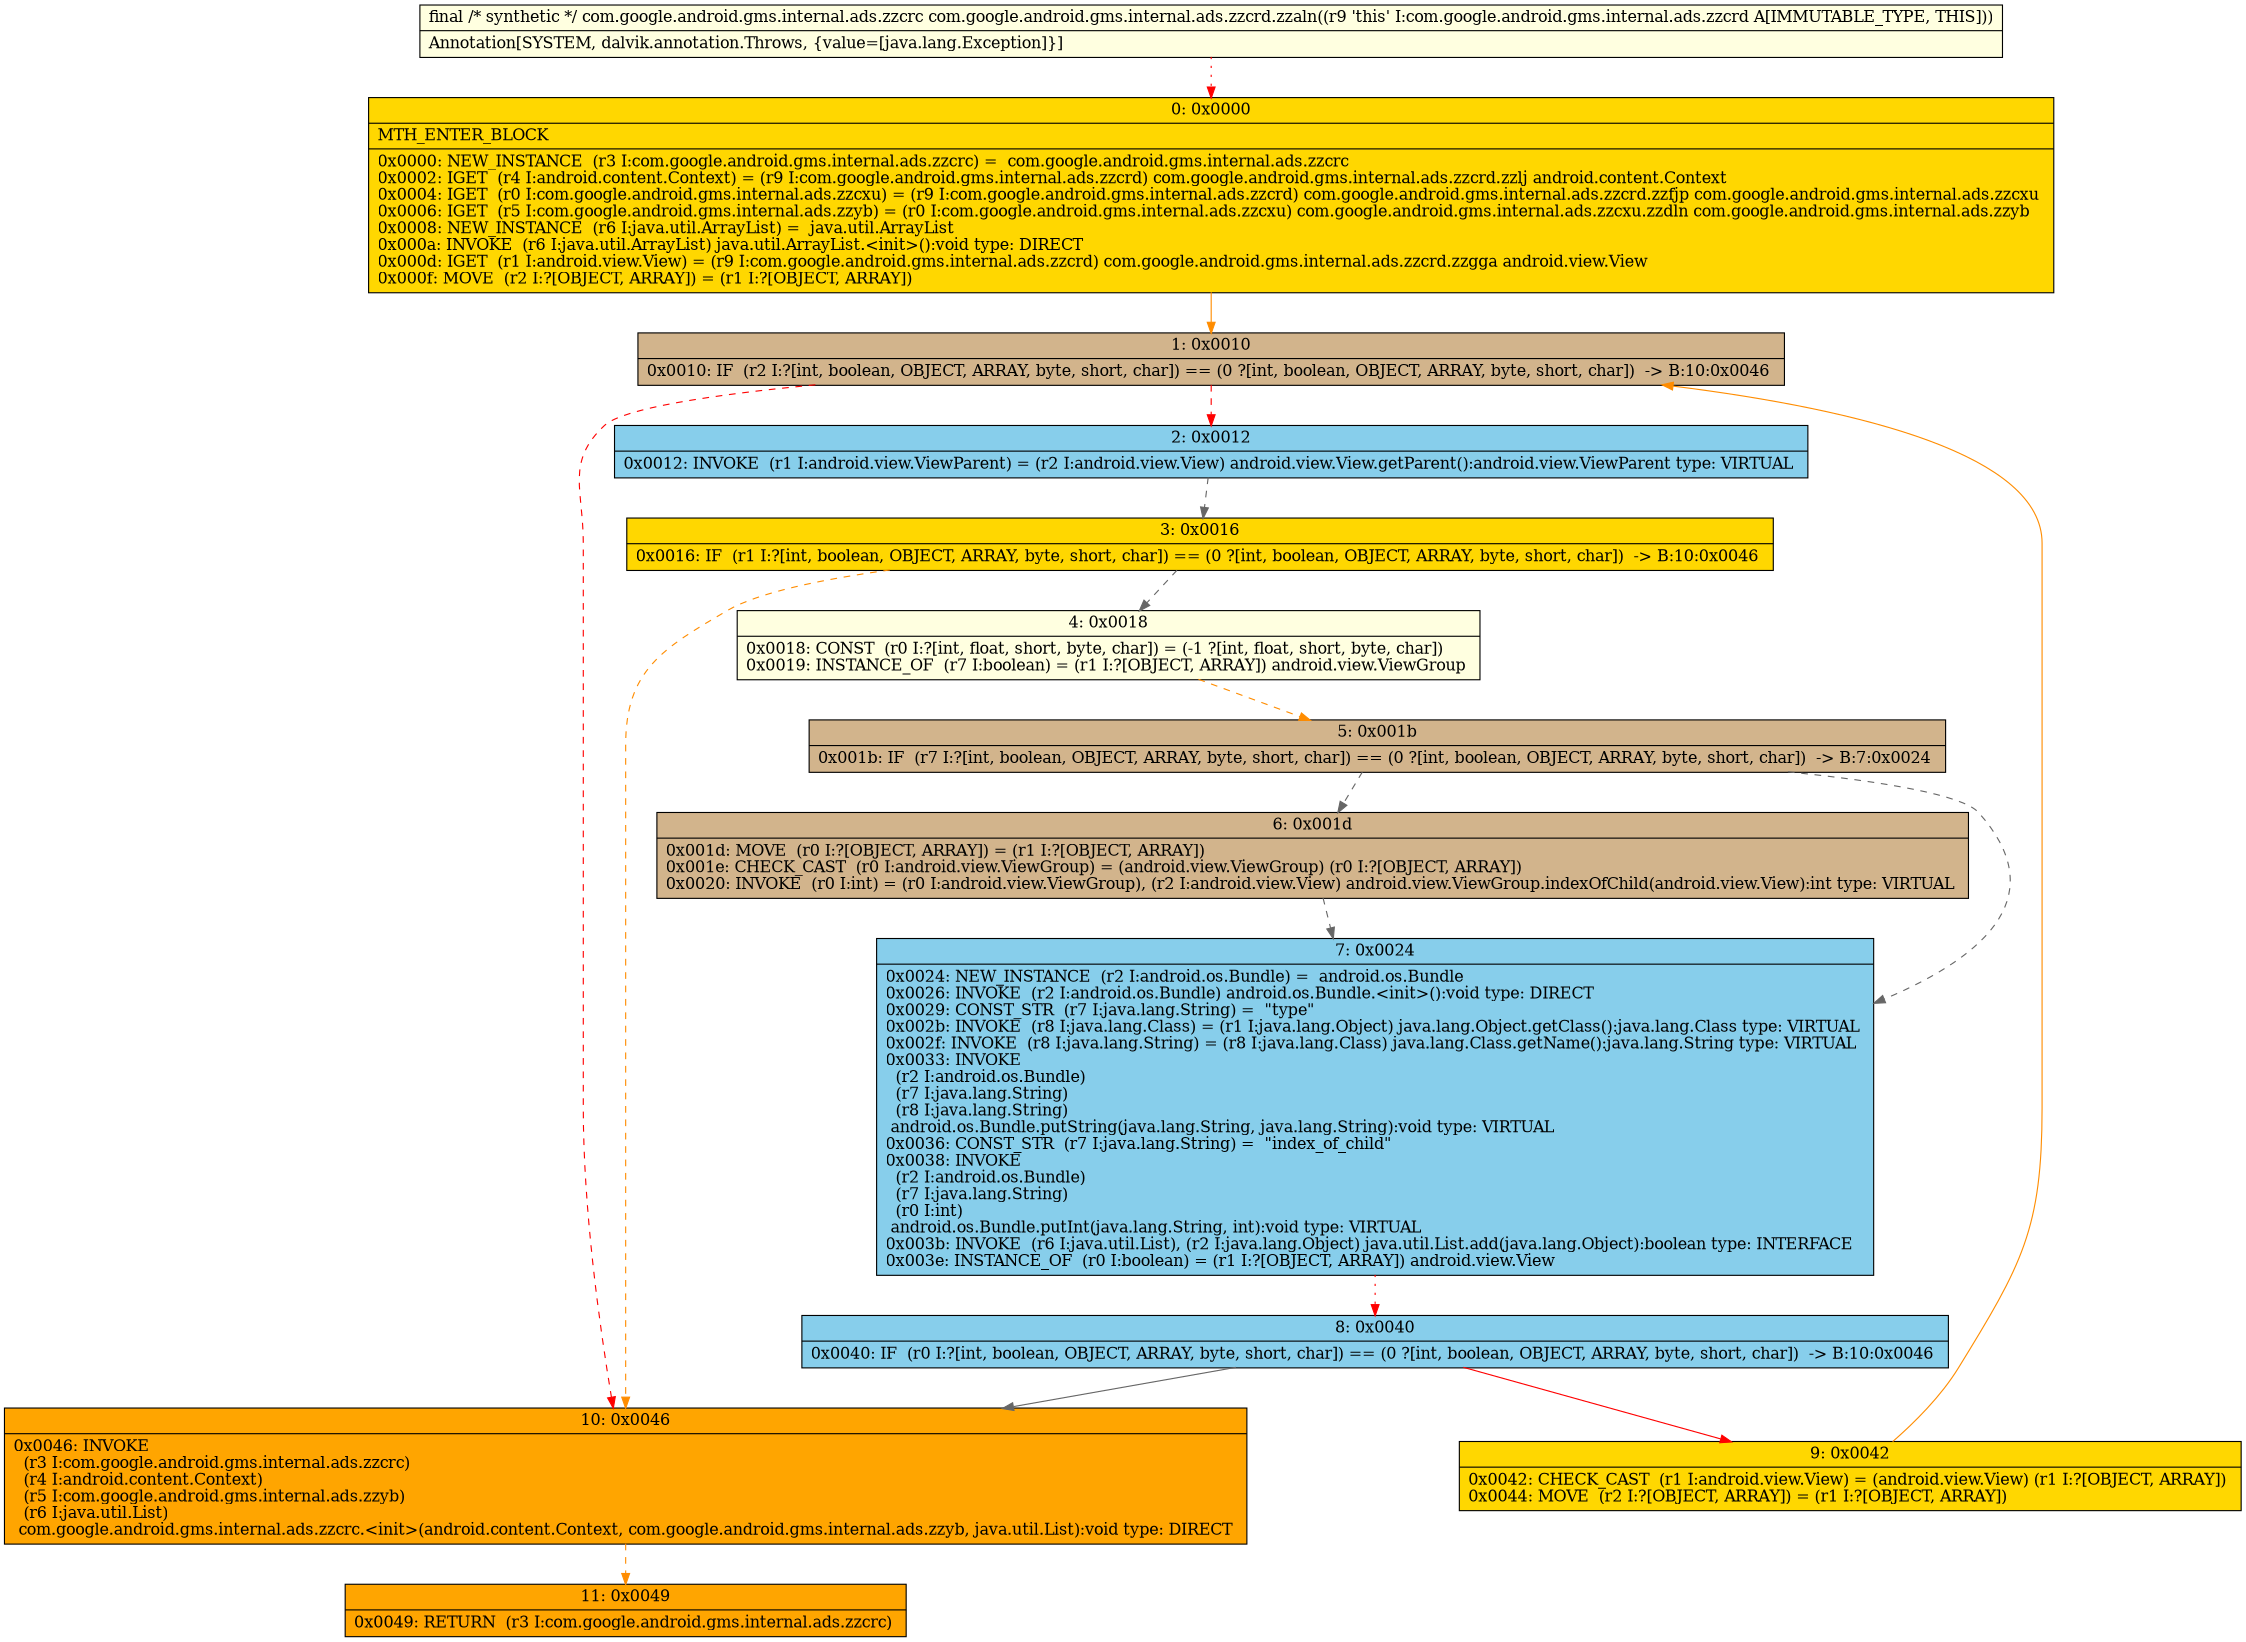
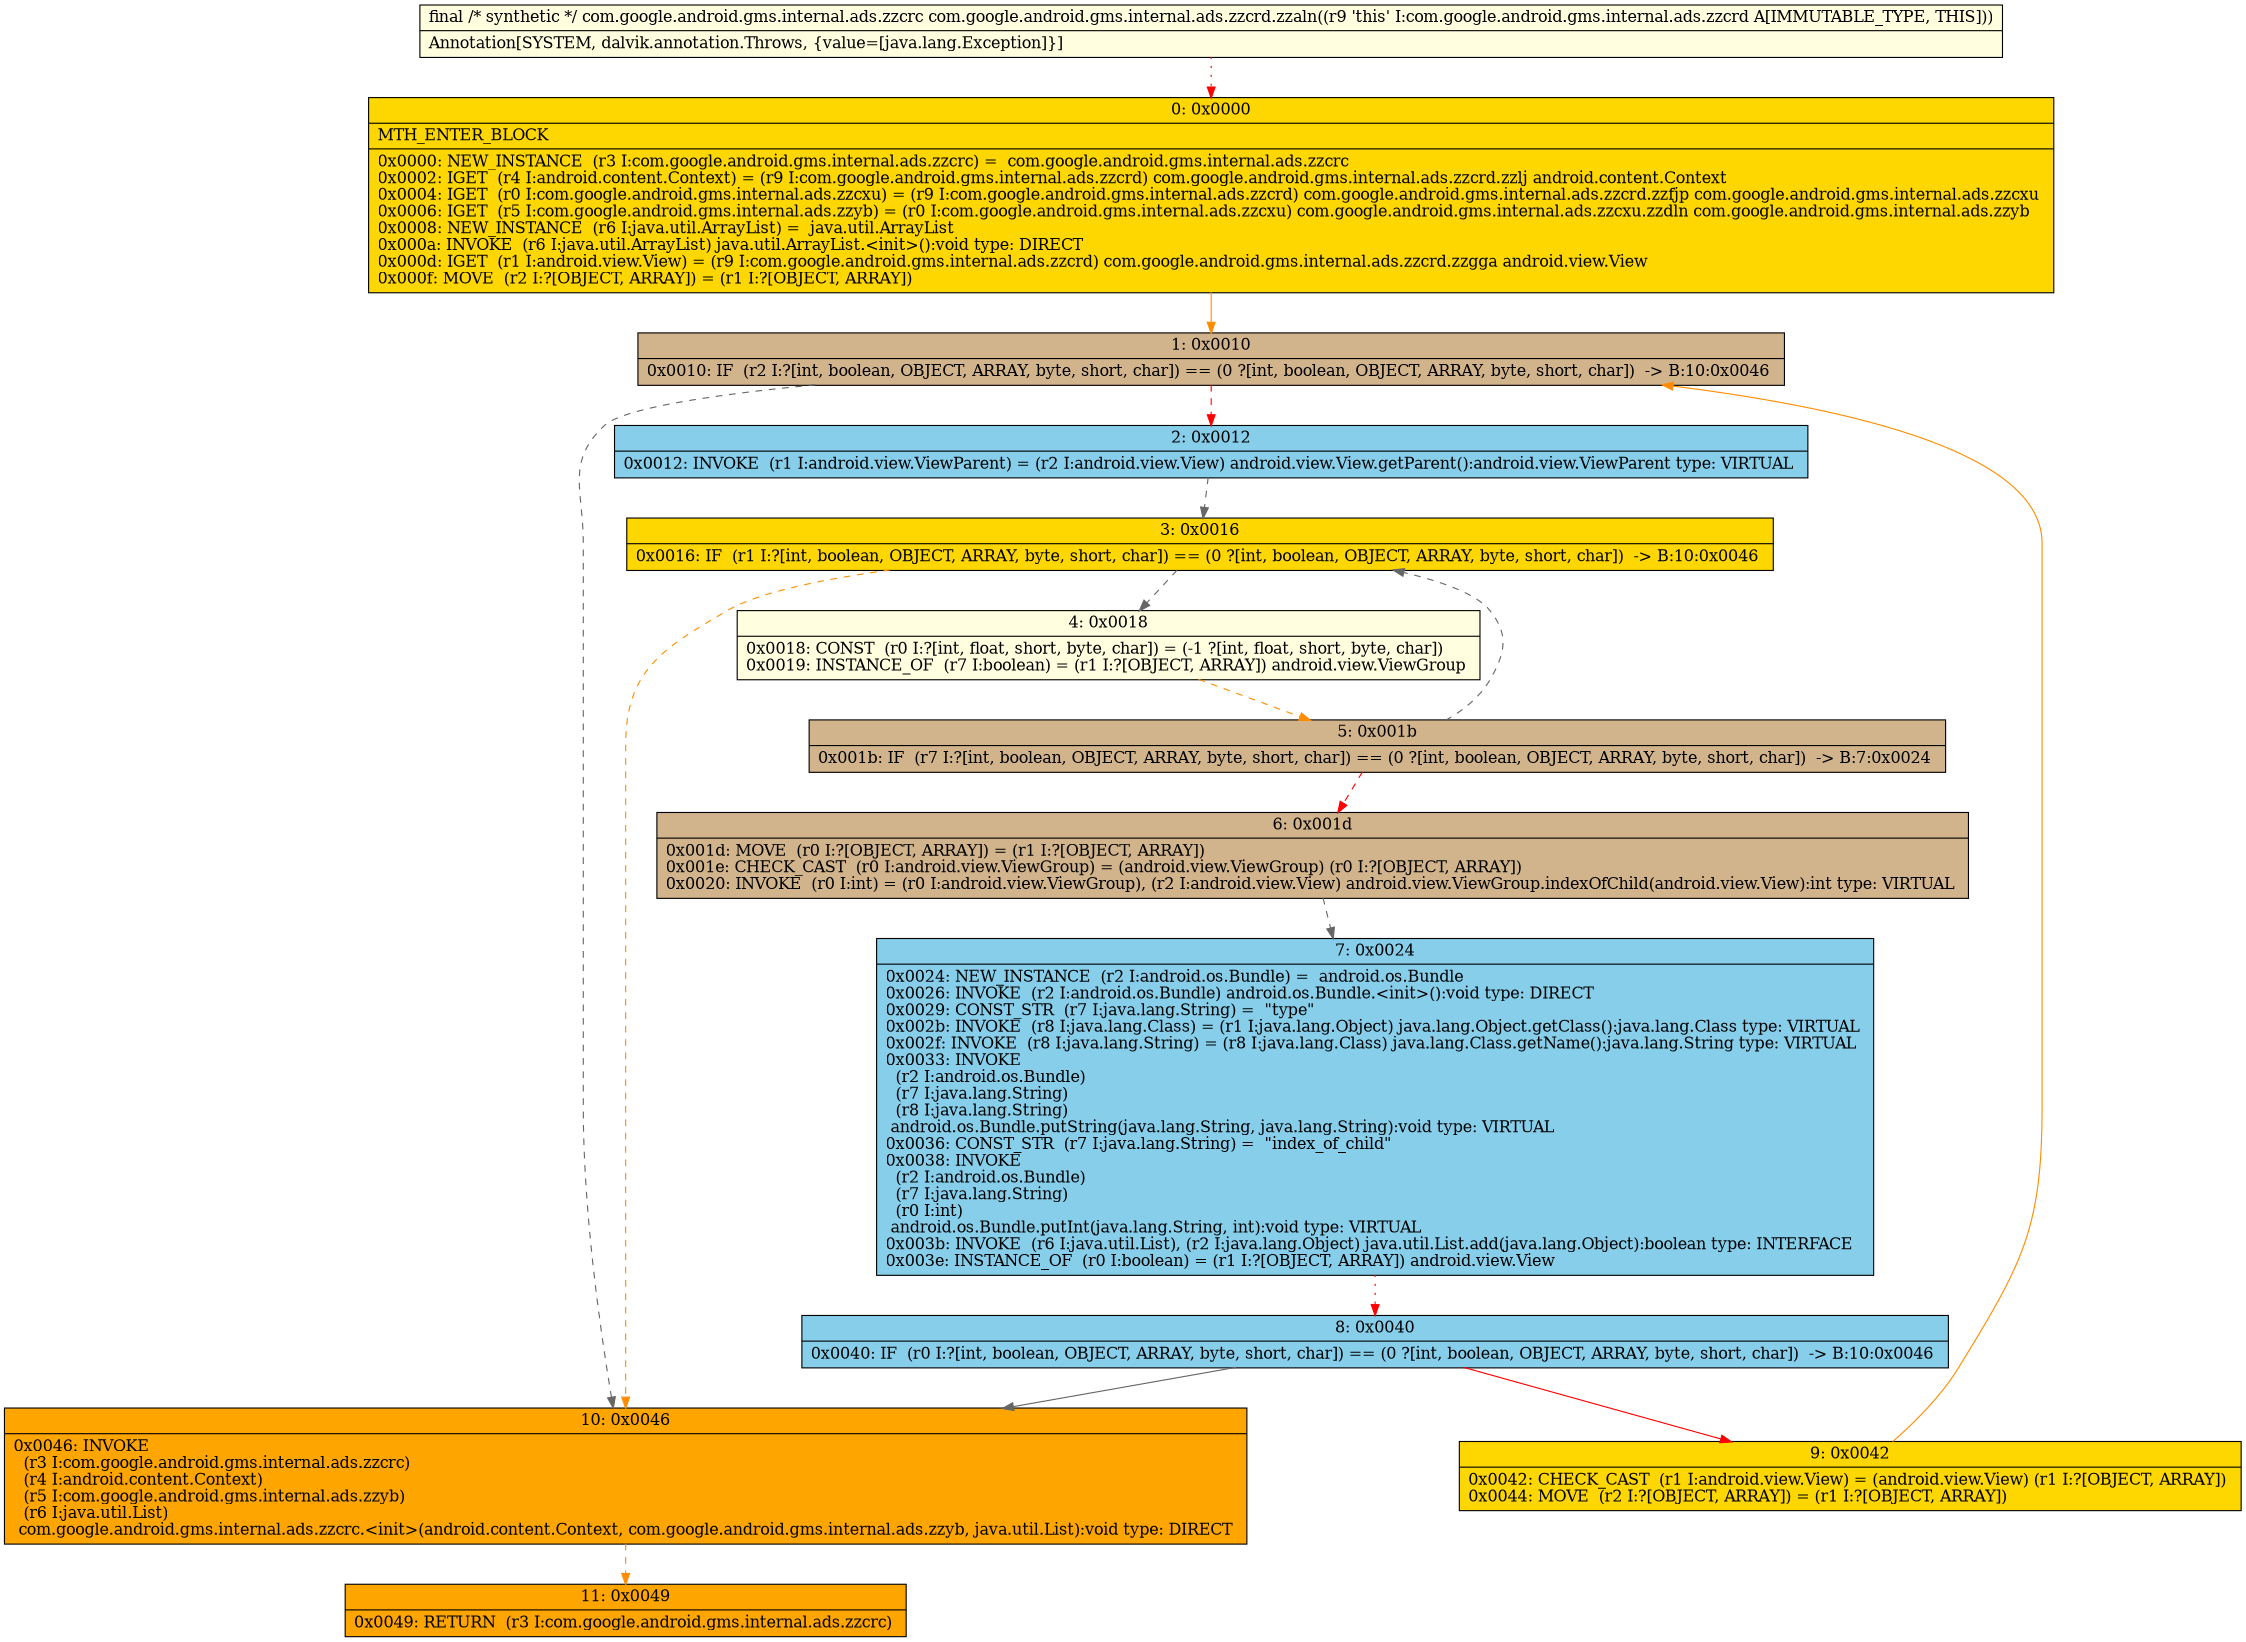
edge "5: 0x001b" -> "6: 0x001d": color gray40 -> red
edge "1: 0x0010" -> "10: 0x0046": color red -> gray40
edge "5: 0x001b" -> "7: 0x0024": now "5: 0x001b" -> "3: 0x0016"
